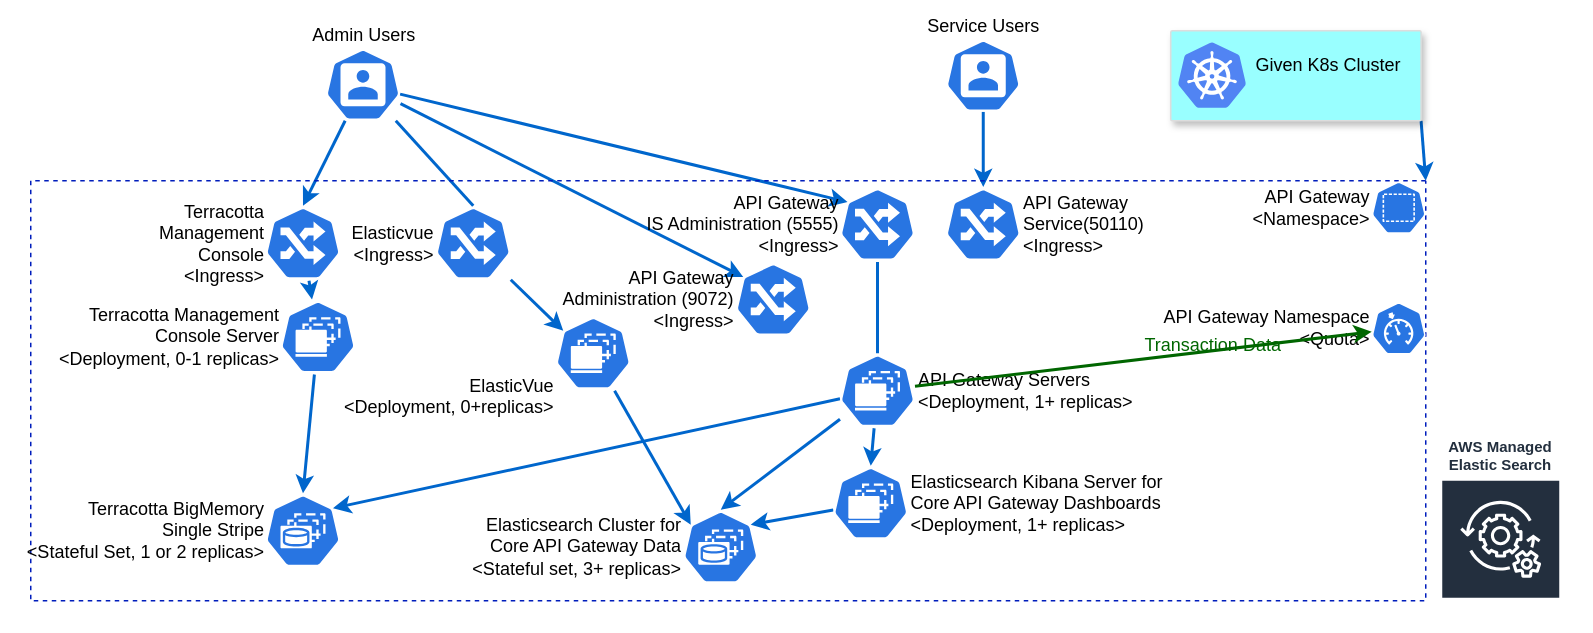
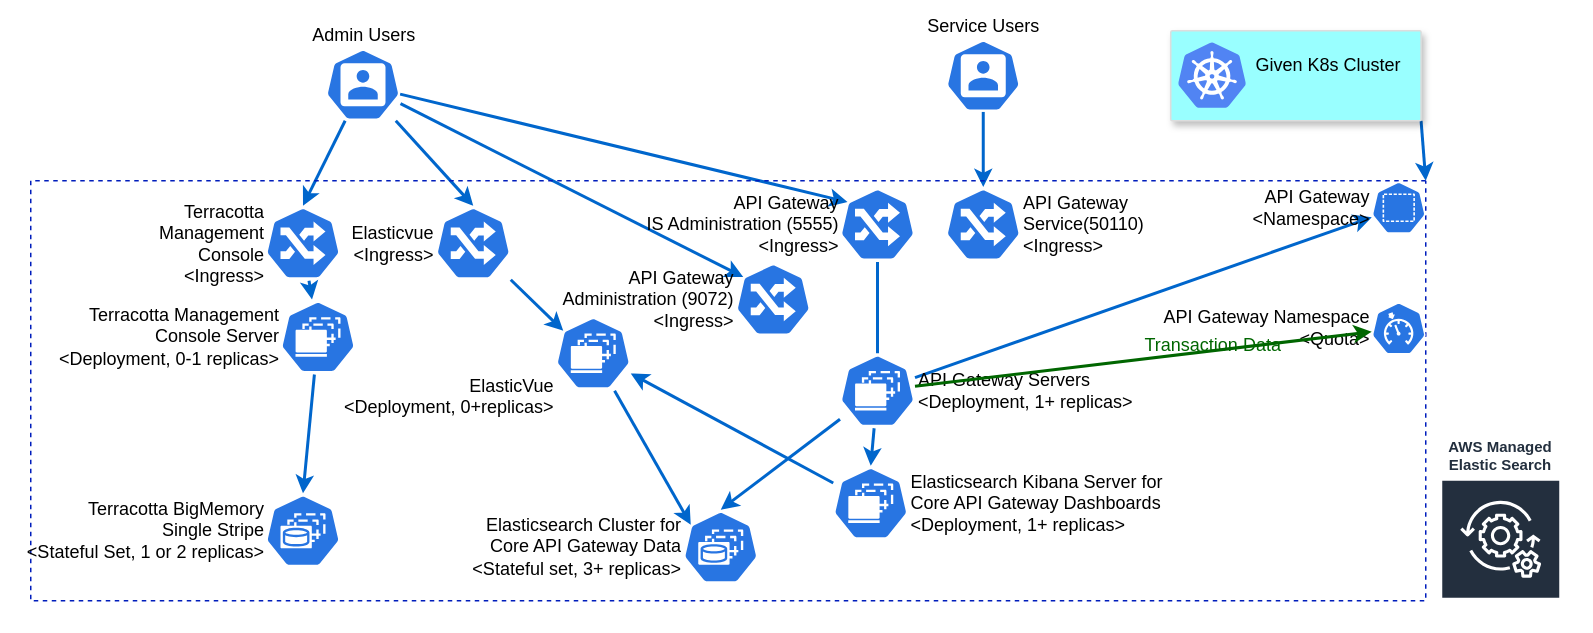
edge "Admin Users" -- "Elasticvue <Ingress>": arrowhead none -> classic
edge "API Gateway Servers <Deployment, 1+ replicas>" -> "Terracotta BigMemory Single Stripe <Stateful Set, 1 or 2 replicas>": now "API Gateway Servers <Deployment, 1+ replicas>" -> "API Gateway <Namespace>"
edge "Elasticsearch Kibana Server for Core API Gateway Dashboards <Deployment, 1+ replicas>" -> "Elasticsearch Cluster for Core API Gateway Data <Stateful set, 3+ replicas>": now "Elasticsearch Kibana Server for Core API Gateway Dashboards <Deployment, 1+ replicas>" -> "ElasticVue <Deployment, 0+replicas>"
